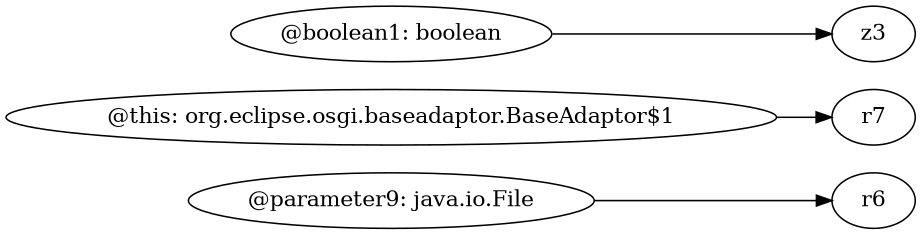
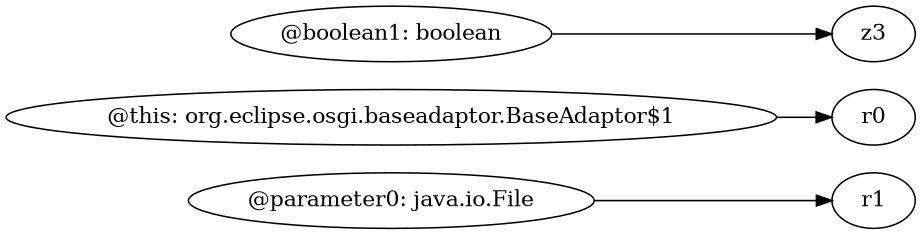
node "r7": label "r7" -> "r0"
node "@parameter9: java.io.File": label "@parameter9: java.io.File" -> "@parameter0: java.io.File"
node "r6": label "r6" -> "r1"
